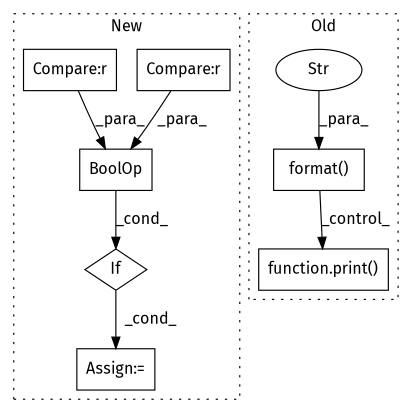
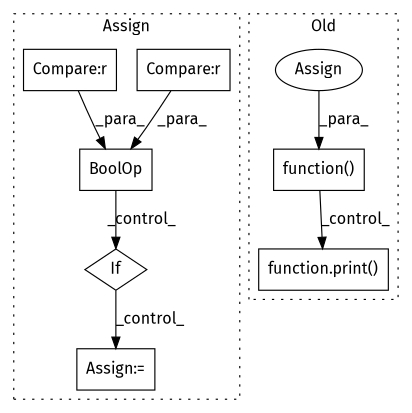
cluster "New": label "New" -> "Assign"
node "Str": label "Str" -> "Assign"
node "format()": label "format()" -> "function()"
edge "BoolOp" -> "If": label "_cond_" -> "_control_"
edge "If" -> "Assign:=": label "_cond_" -> "_control_"
